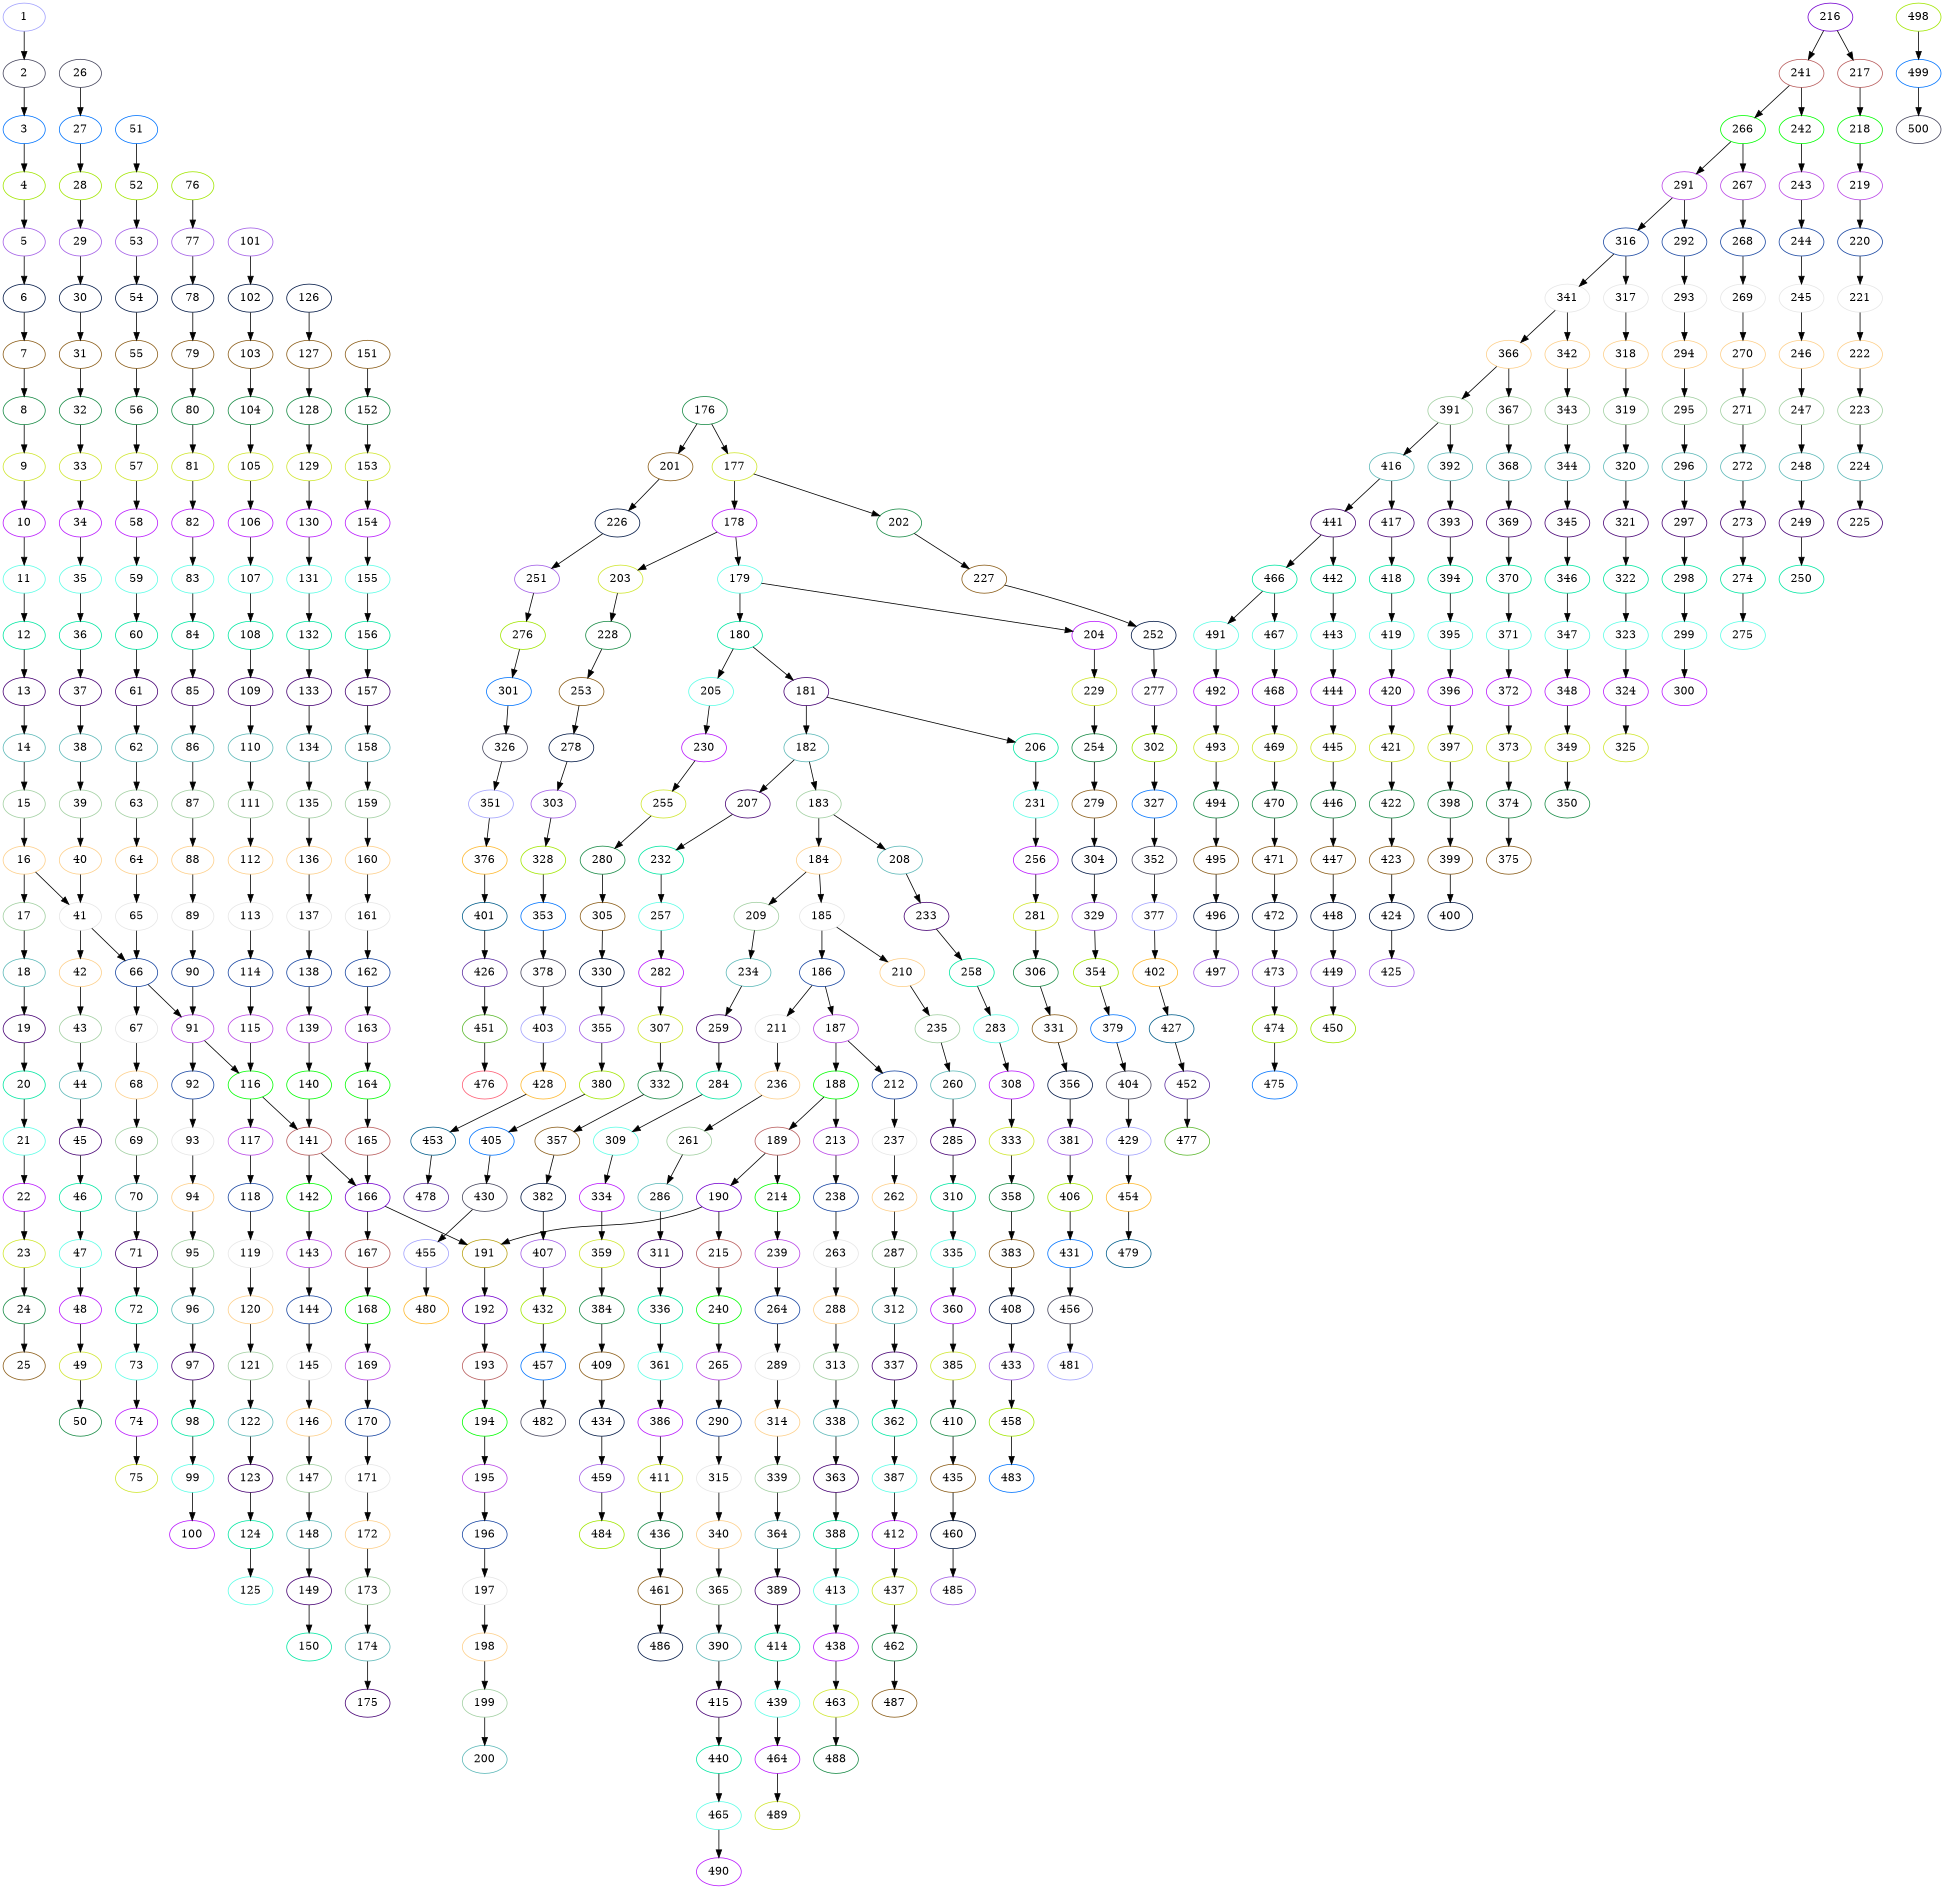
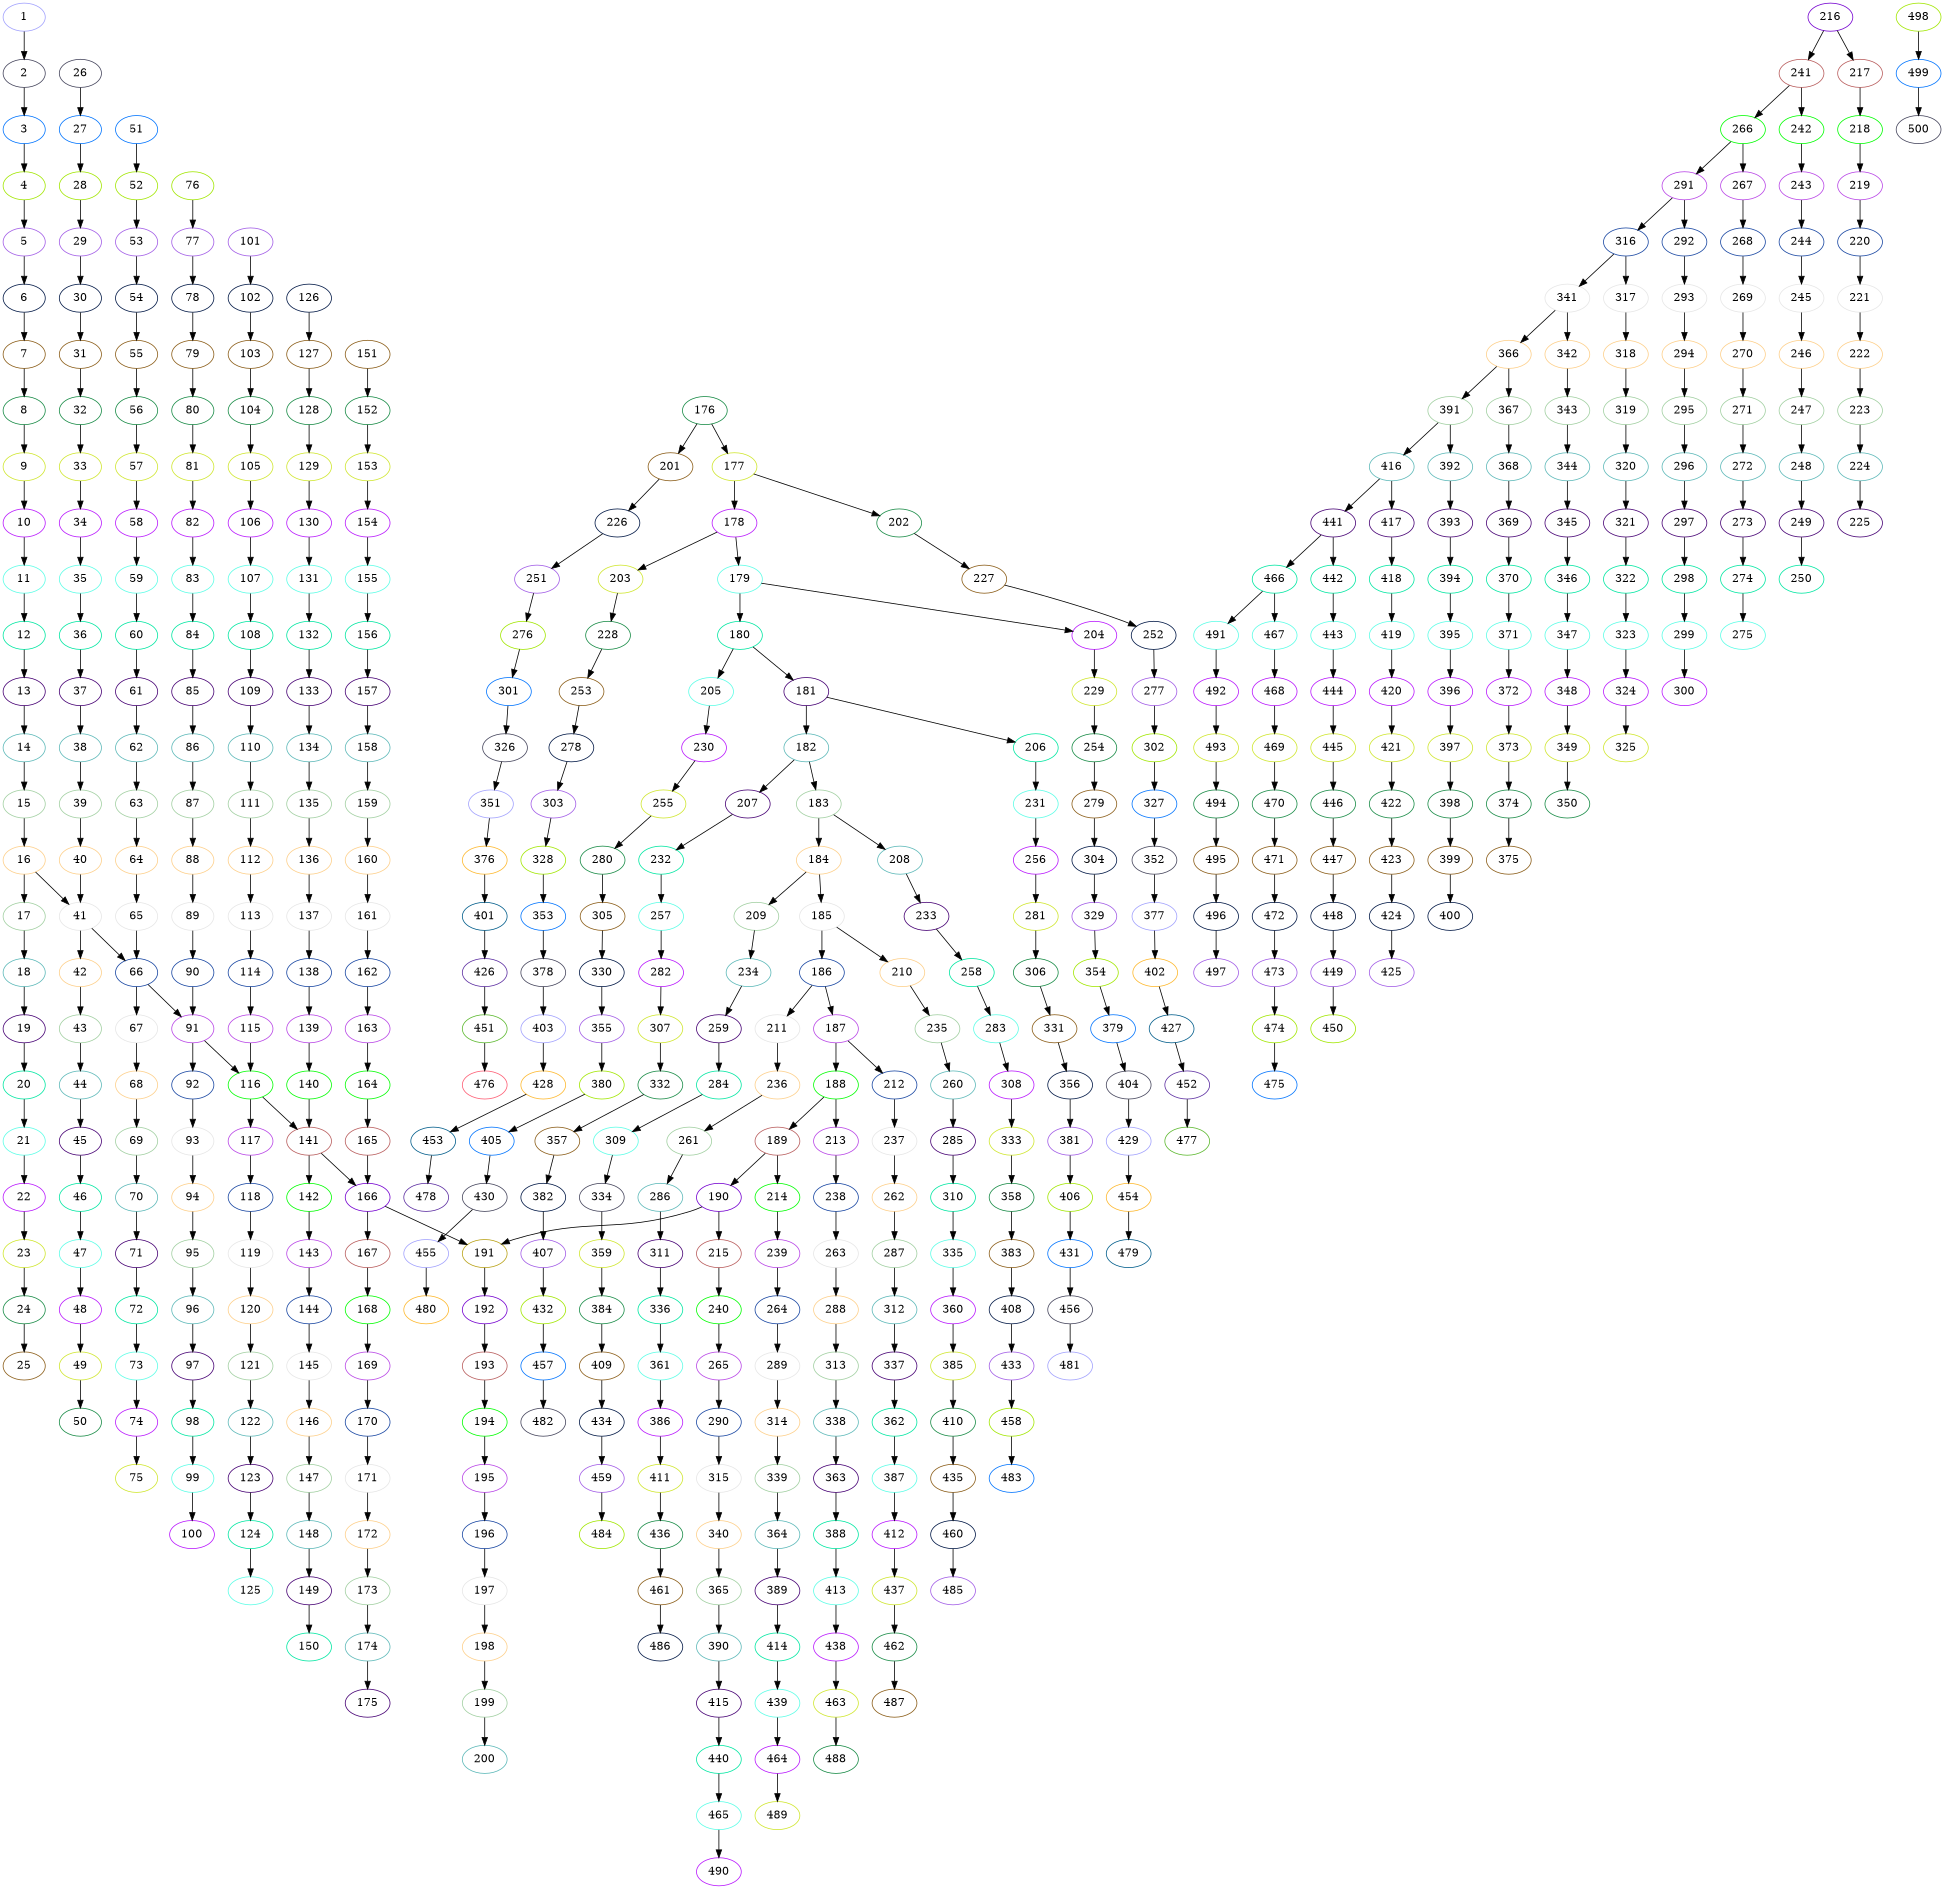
node "334": color #b817fd -> #45455c
